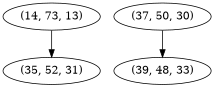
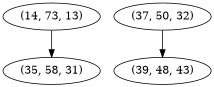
node "(37, 50, 30)": label "(37, 50, 30)" -> "(37, 50, 32)"
node "(35, 52, 31)": label "(35, 52, 31)" -> "(35, 58, 31)"
node "(39, 48, 33)": label "(39, 48, 33)" -> "(39, 48, 43)"
